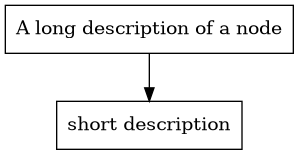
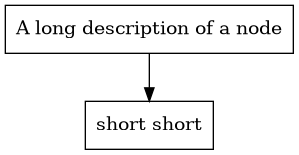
node "short description": label "short description" -> "short short"
